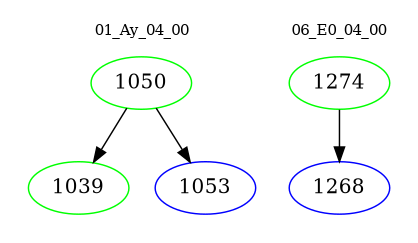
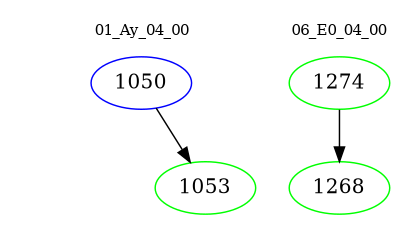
node "1050": color green -> blue
node "1039": removed
node "1053": color blue -> green
node "1268": color blue -> green
